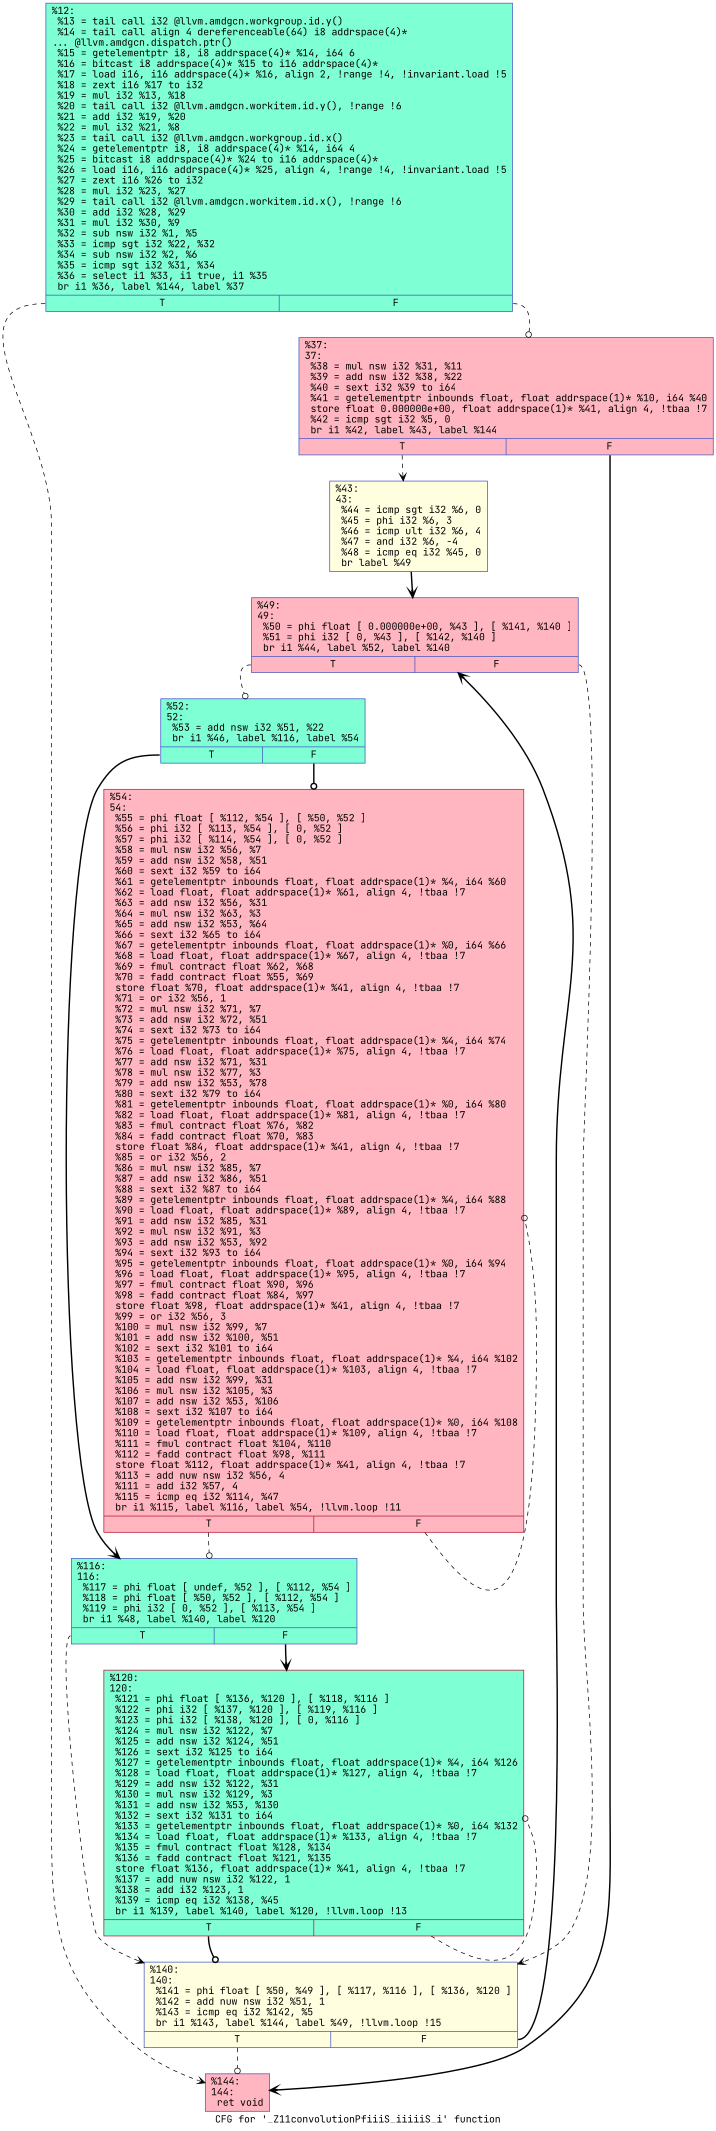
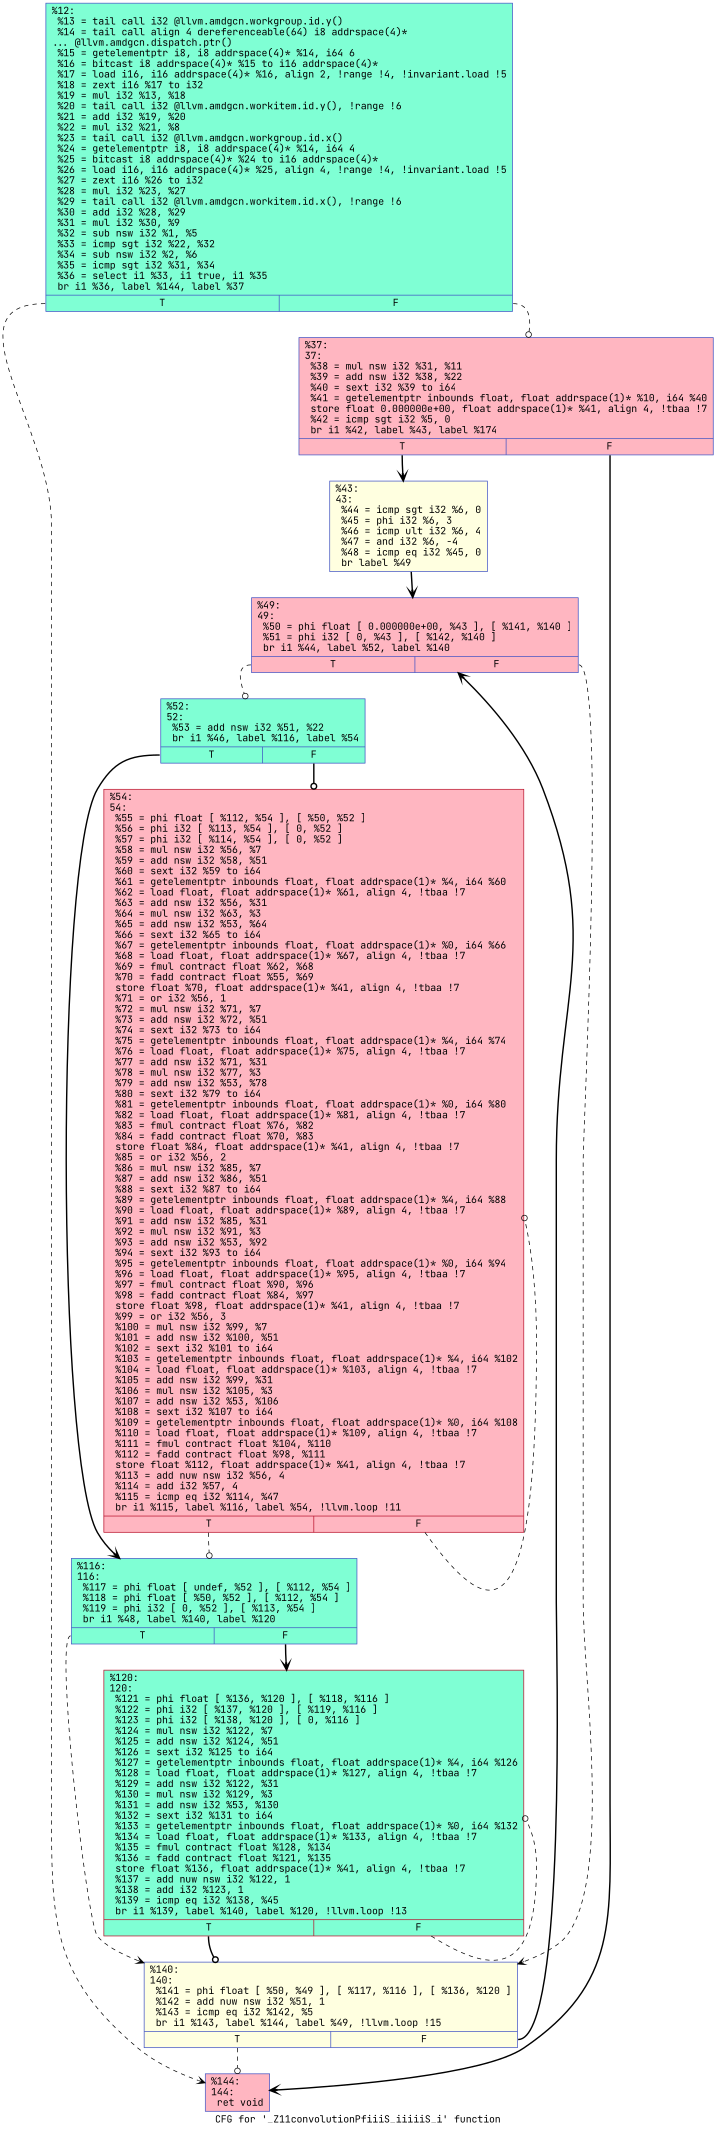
node "%37:": text "br i1 %42, label %43, label %144" -> "br i1 %42, label %43, label %174"
edge "%37:" -> "%43:": style dashed -> bold
node "%54:": text "%111 = add i32 %57, 4" -> "%114 = add i32 %57, 4"
